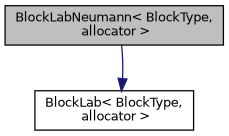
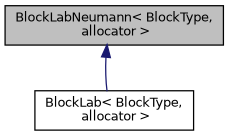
edge "BlockLabNeumann< BlockType, allocator >" -> "BlockLab< BlockType, allocator >": reversed
